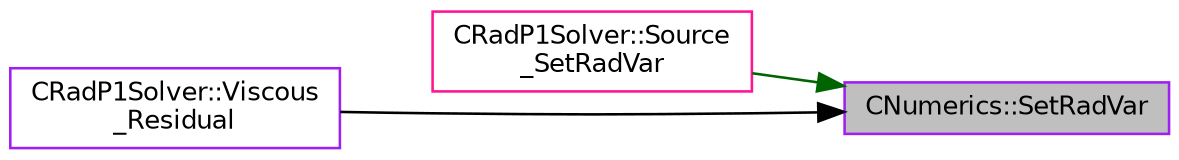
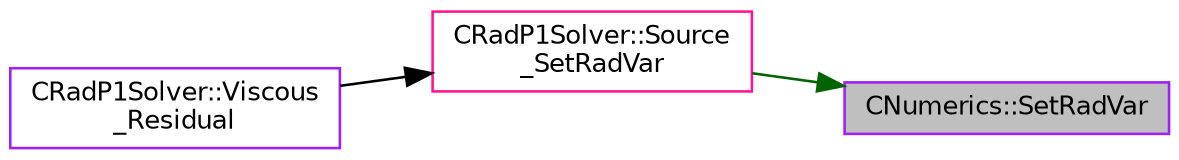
edge "CRadP1Solver::Viscous _Residual" -> "CNumerics::SetRadVar": now "CRadP1Solver::Viscous _Residual" -> "CRadP1Solver::Source _SetRadVar"
